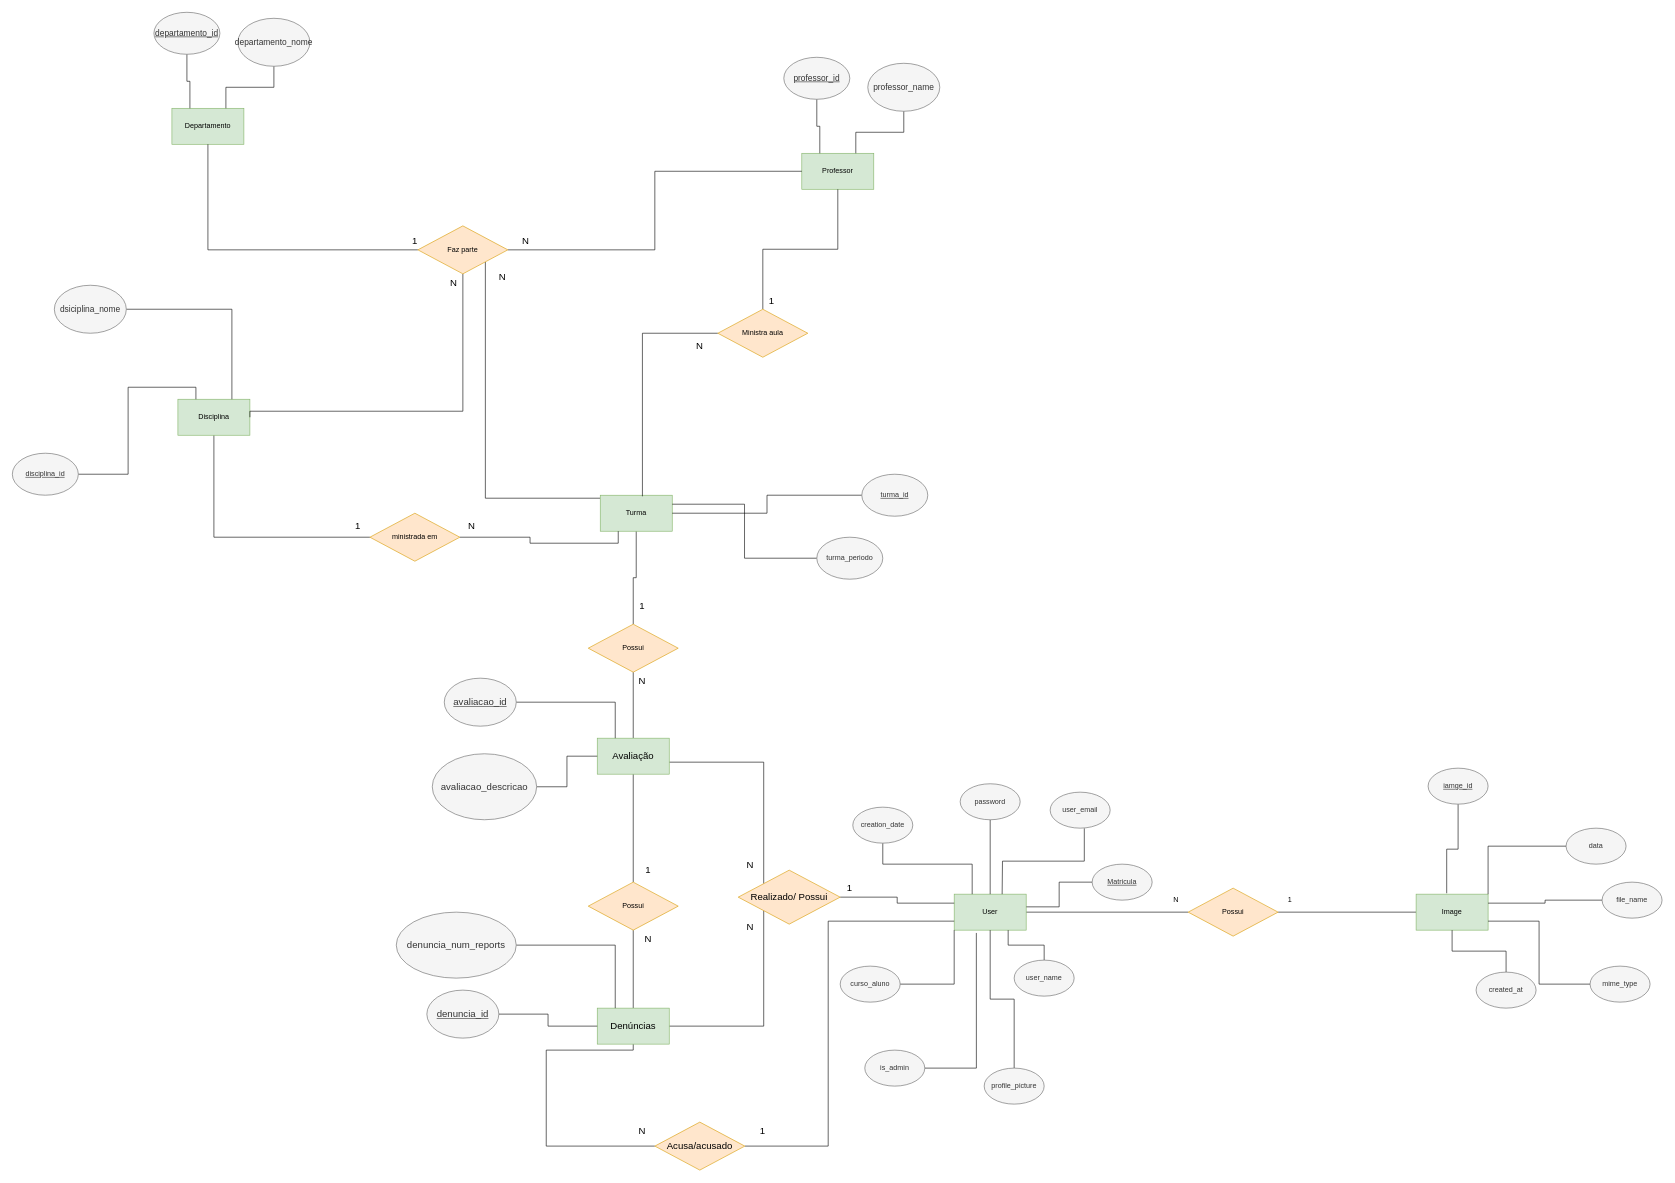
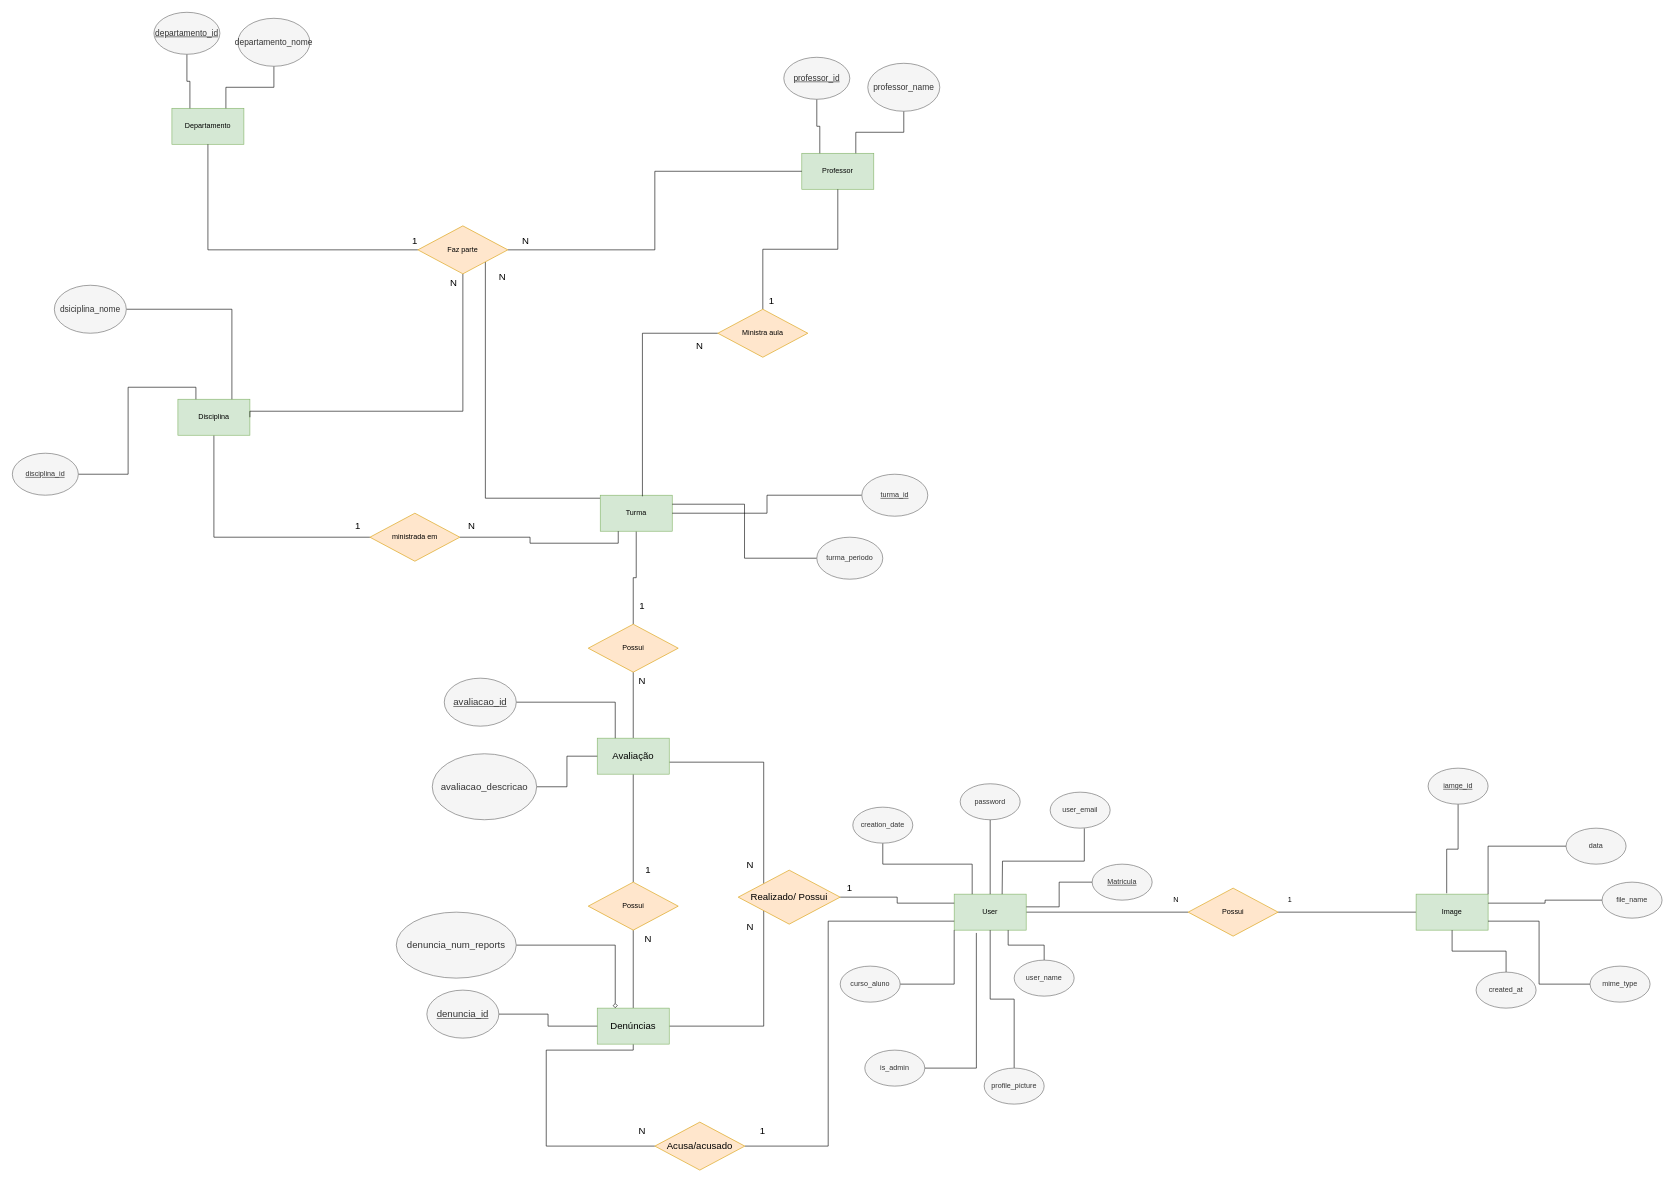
edge "denuncia_num_reports" -- "Denúncias": arrowhead none -> diamond
